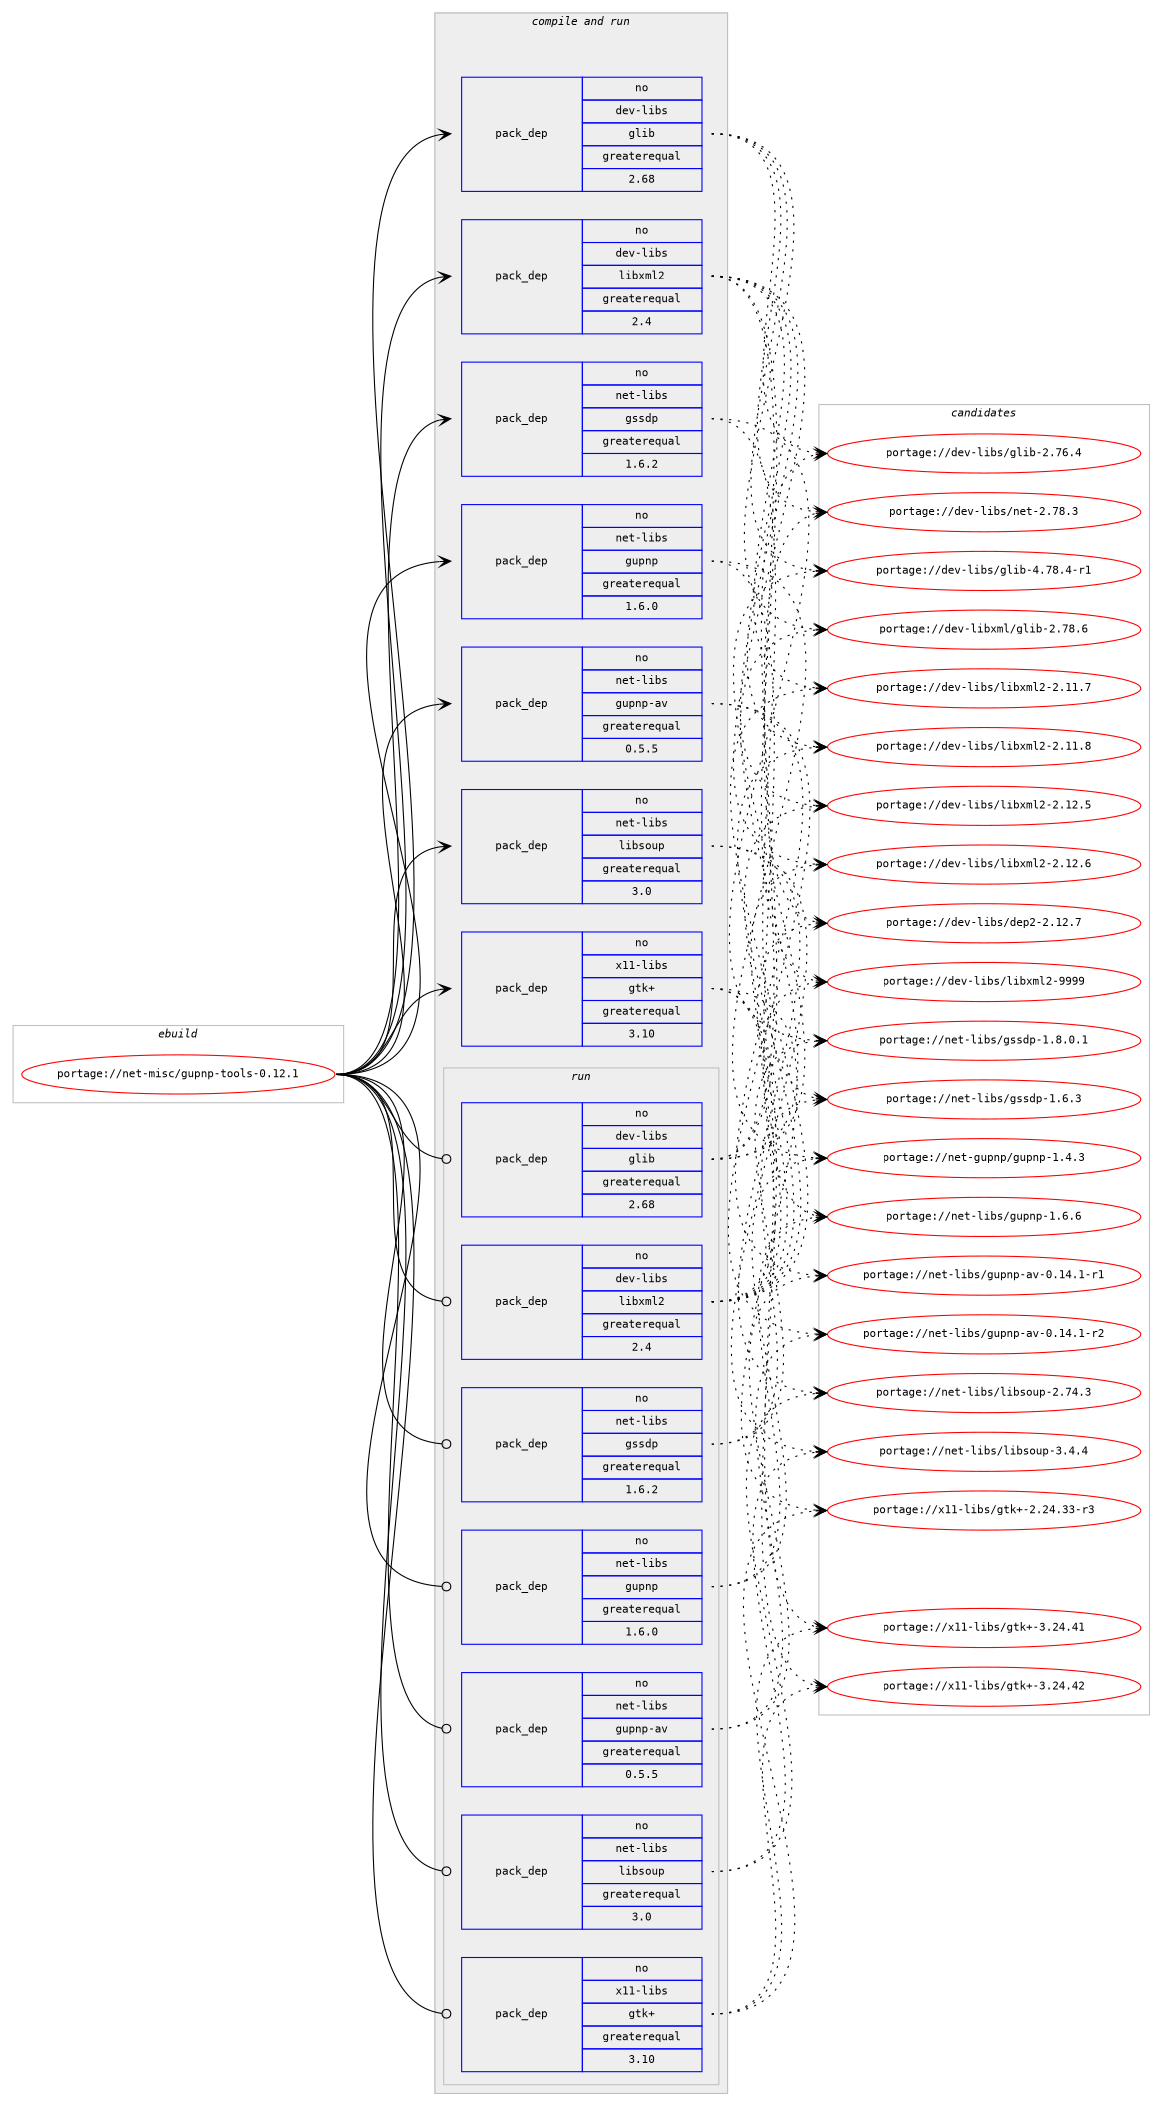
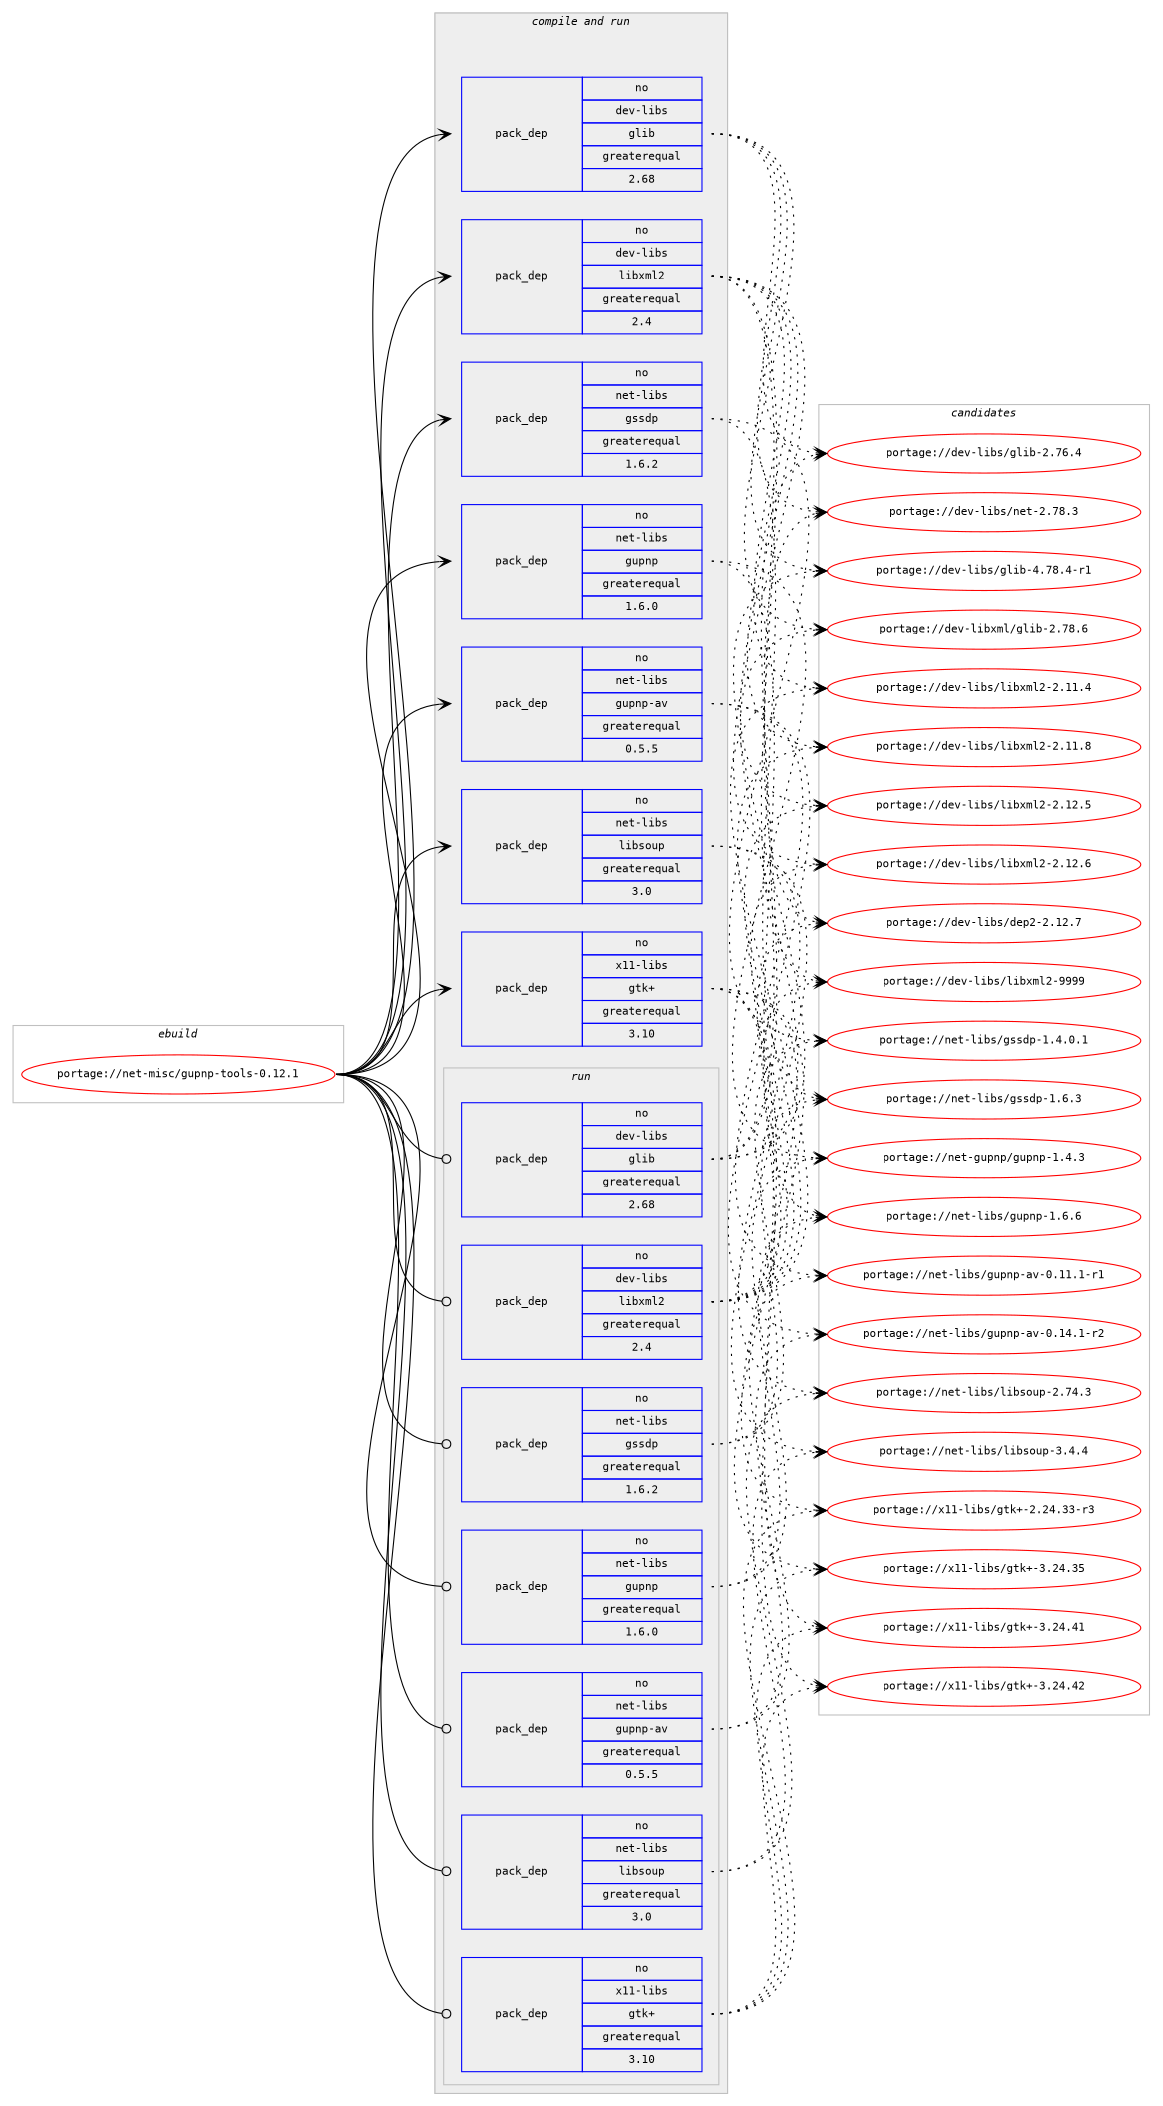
node "portage://dev-libs/libxml2-2.11.7": label "portage://dev-libs/libxml2-2.11.7" -> "portage://dev-libs/libxml2-2.11.4"
node "portage://net-libs/gssdp-1.8.0.1": label "portage://net-libs/gssdp-1.8.0.1" -> "portage://net-libs/gssdp-1.4.0.1"
node "portage://net-libs/gupnp-av-0.14.1-r1": label "portage://net-libs/gupnp-av-0.14.1-r1" -> "portage://net-libs/gupnp-av-0.11.1-r1"
node "portage://x11-libs/gtk+-3.24.35": added
